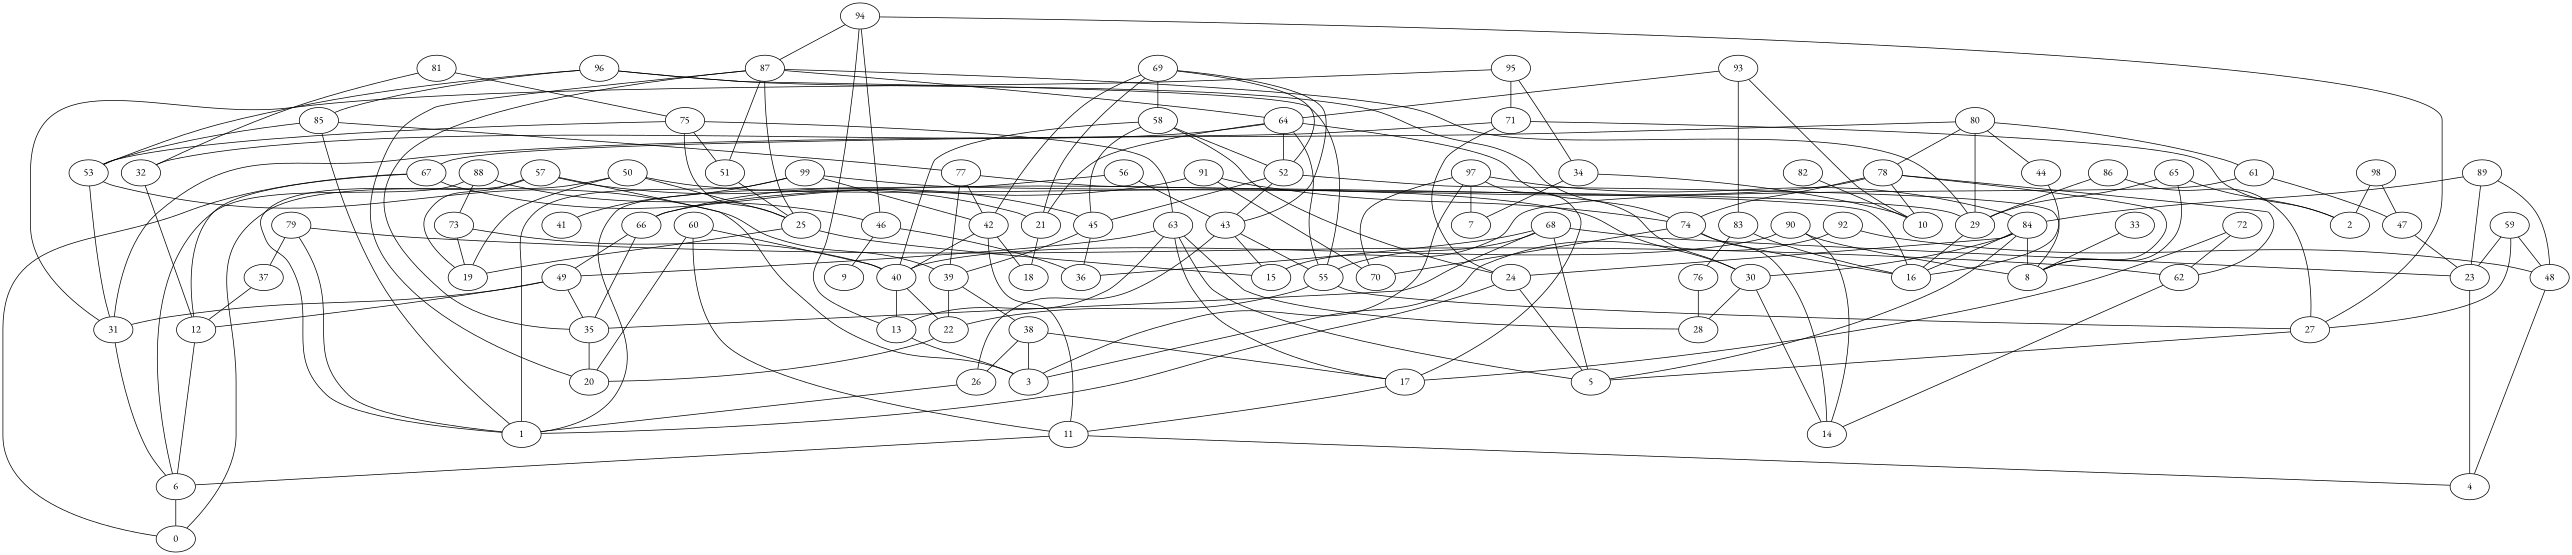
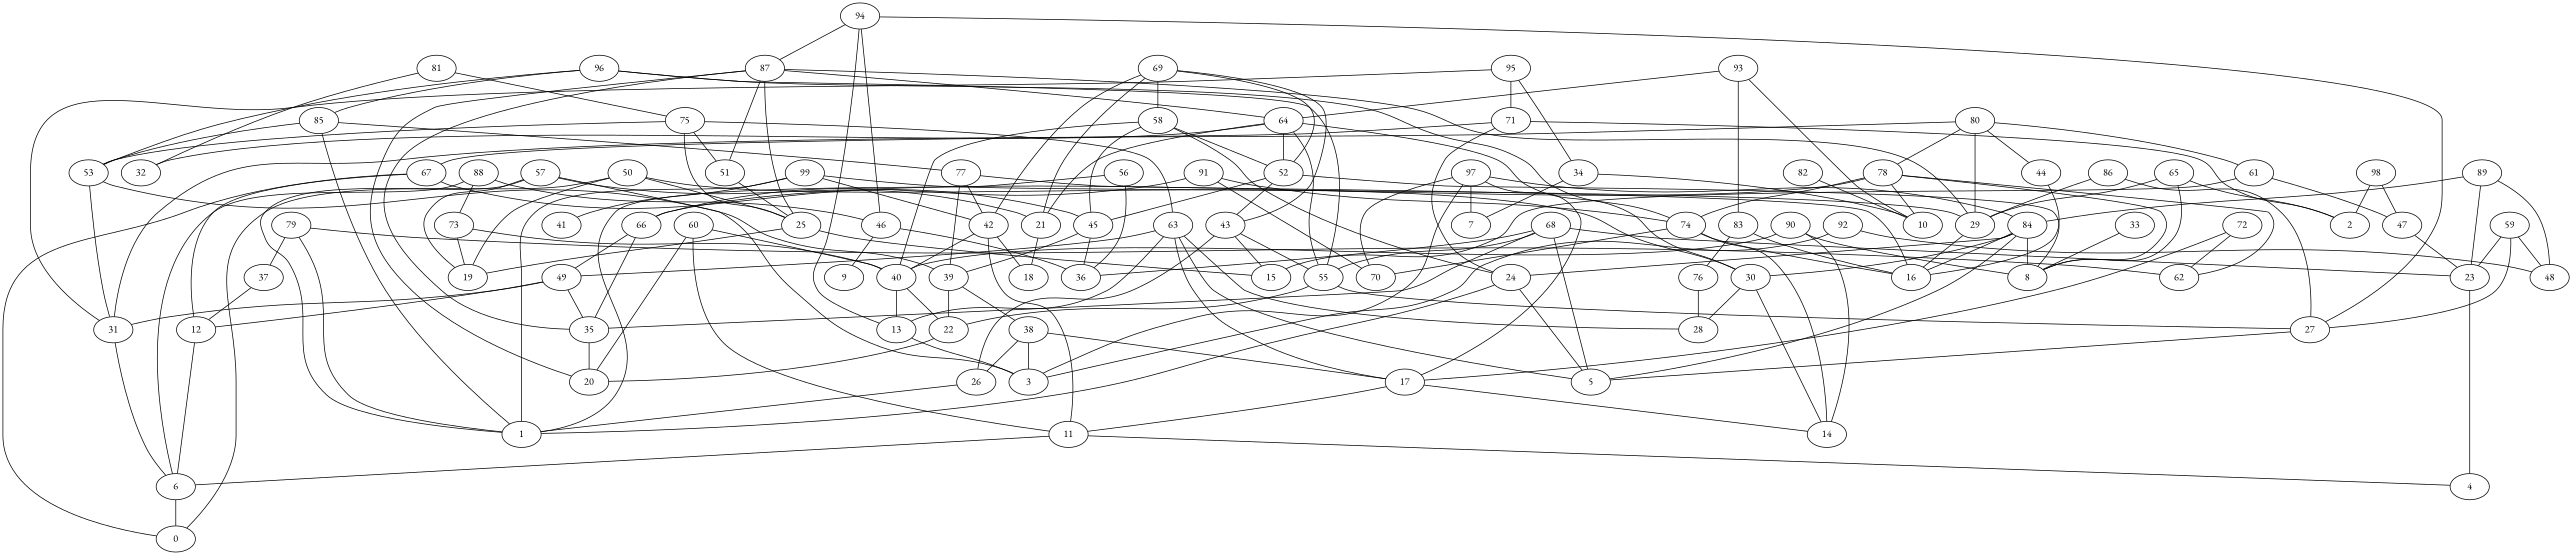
edge "56" -- "43": now "56" -- "36"
edge "32" -- "12": removed
edge "62" -- "14": now "17" -- "14"
edge "48" -- "4": removed
